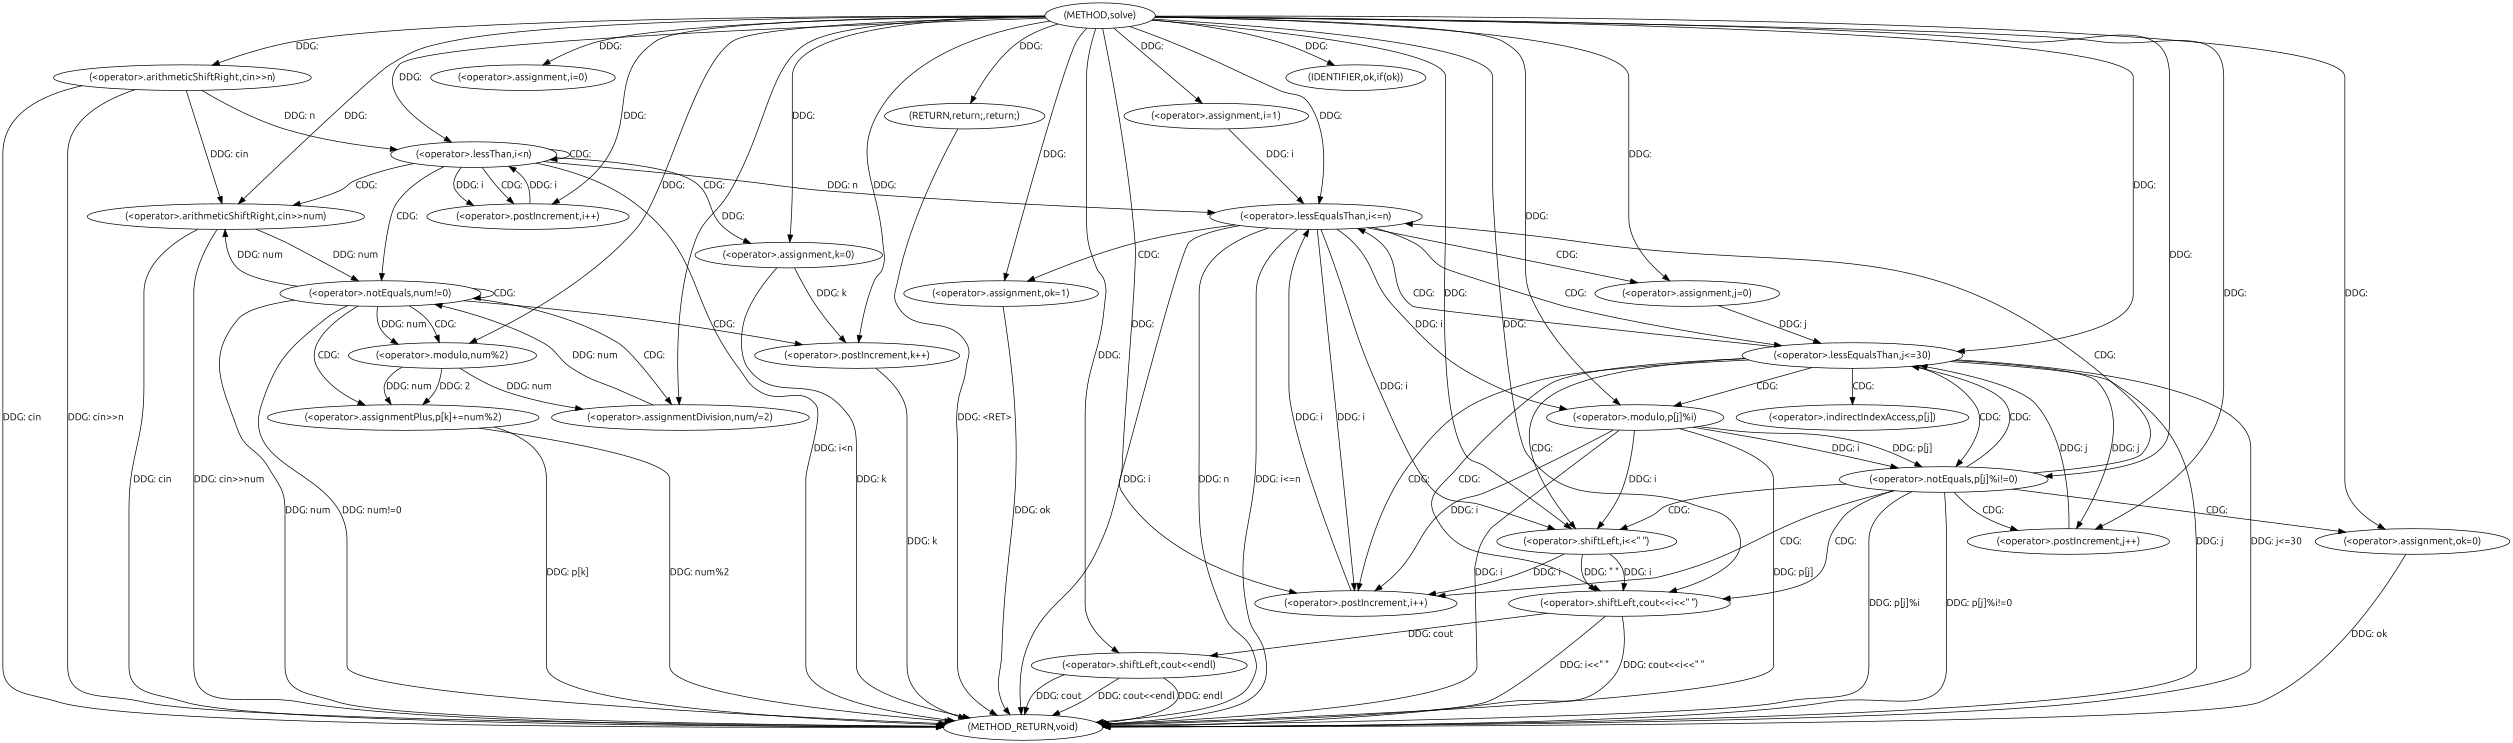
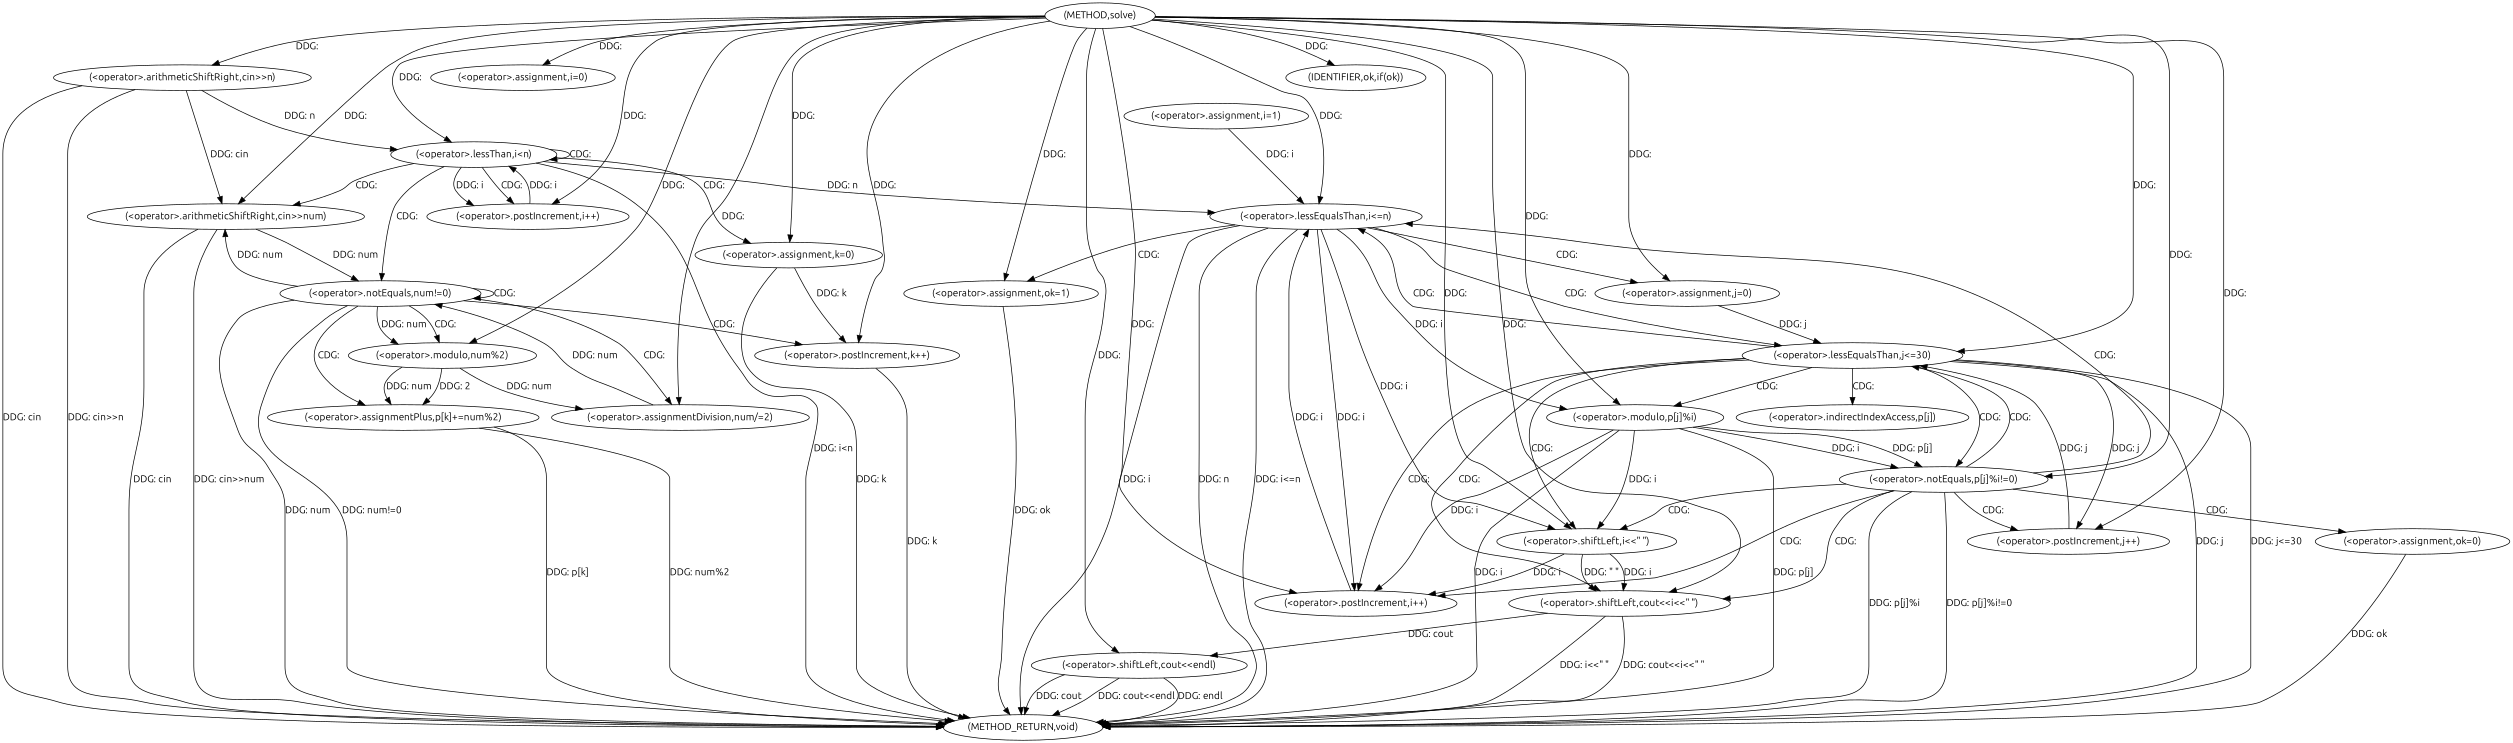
edge "(METHOD,solve)" -> "(<operator>.assignment,ok=0)": removed, label "DDG:"
edge "(METHOD,solve)" -> "(<operator>.assignment,i=1)": removed, label "DDG:"
node "(RETURN,return;,return;)": removed
